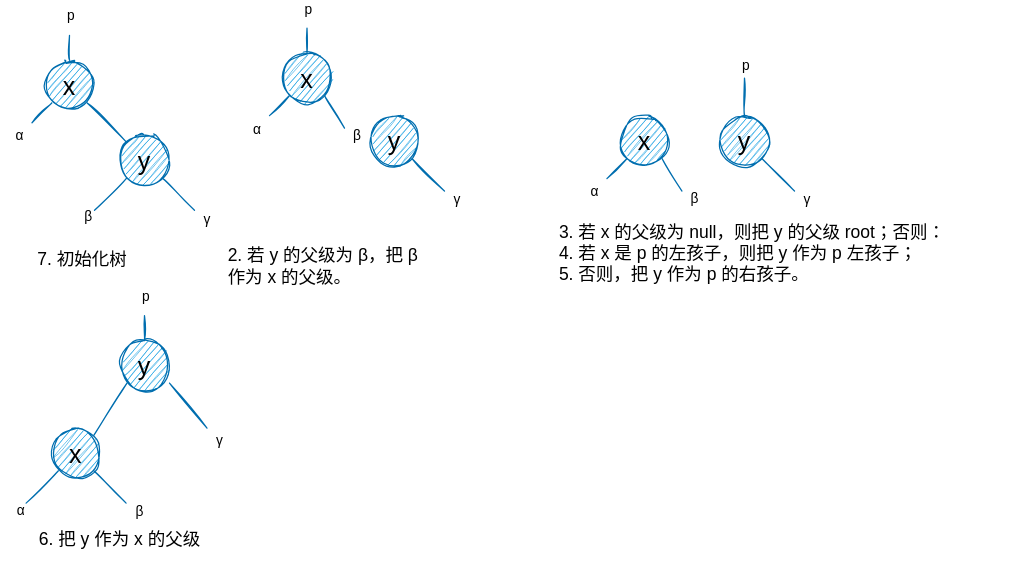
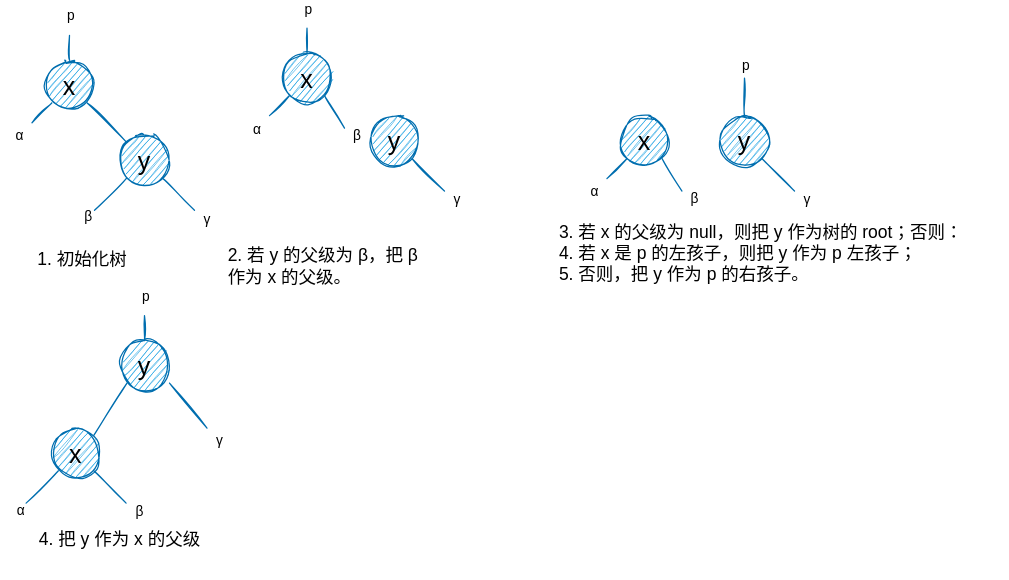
node "3. 若 x 的父级为 null，则把 y 的父级 root；否则： 4. 若 x 是 p 的左孩子，则把 y 作为 p 左孩子； 5. 否则，把 y 作为 p 的右孩子。": label "3. 若 x 的父级为 null，则把 y 的父级 root；否则： 4. 若 x 是 p 的左孩子，则把 y 作为 p 左孩子； 5. 否则，把 y 作为 p 的右孩子。" -> "3. 若 x 的父级为 null，则把 y 作为树的 root；否则： 4. 若 x 是 p 的左孩子，则把 y 作为 p 左孩子； 5. 否则，把 y 作为 p 的右孩子。"
node "7. 初始化树": label "7. 初始化树" -> "1. 初始化树"
node "6. 把 y 作为 x 的父级": label "6. 把 y 作为 x 的父级" -> "4. 把 y 作为 x 的父级"
